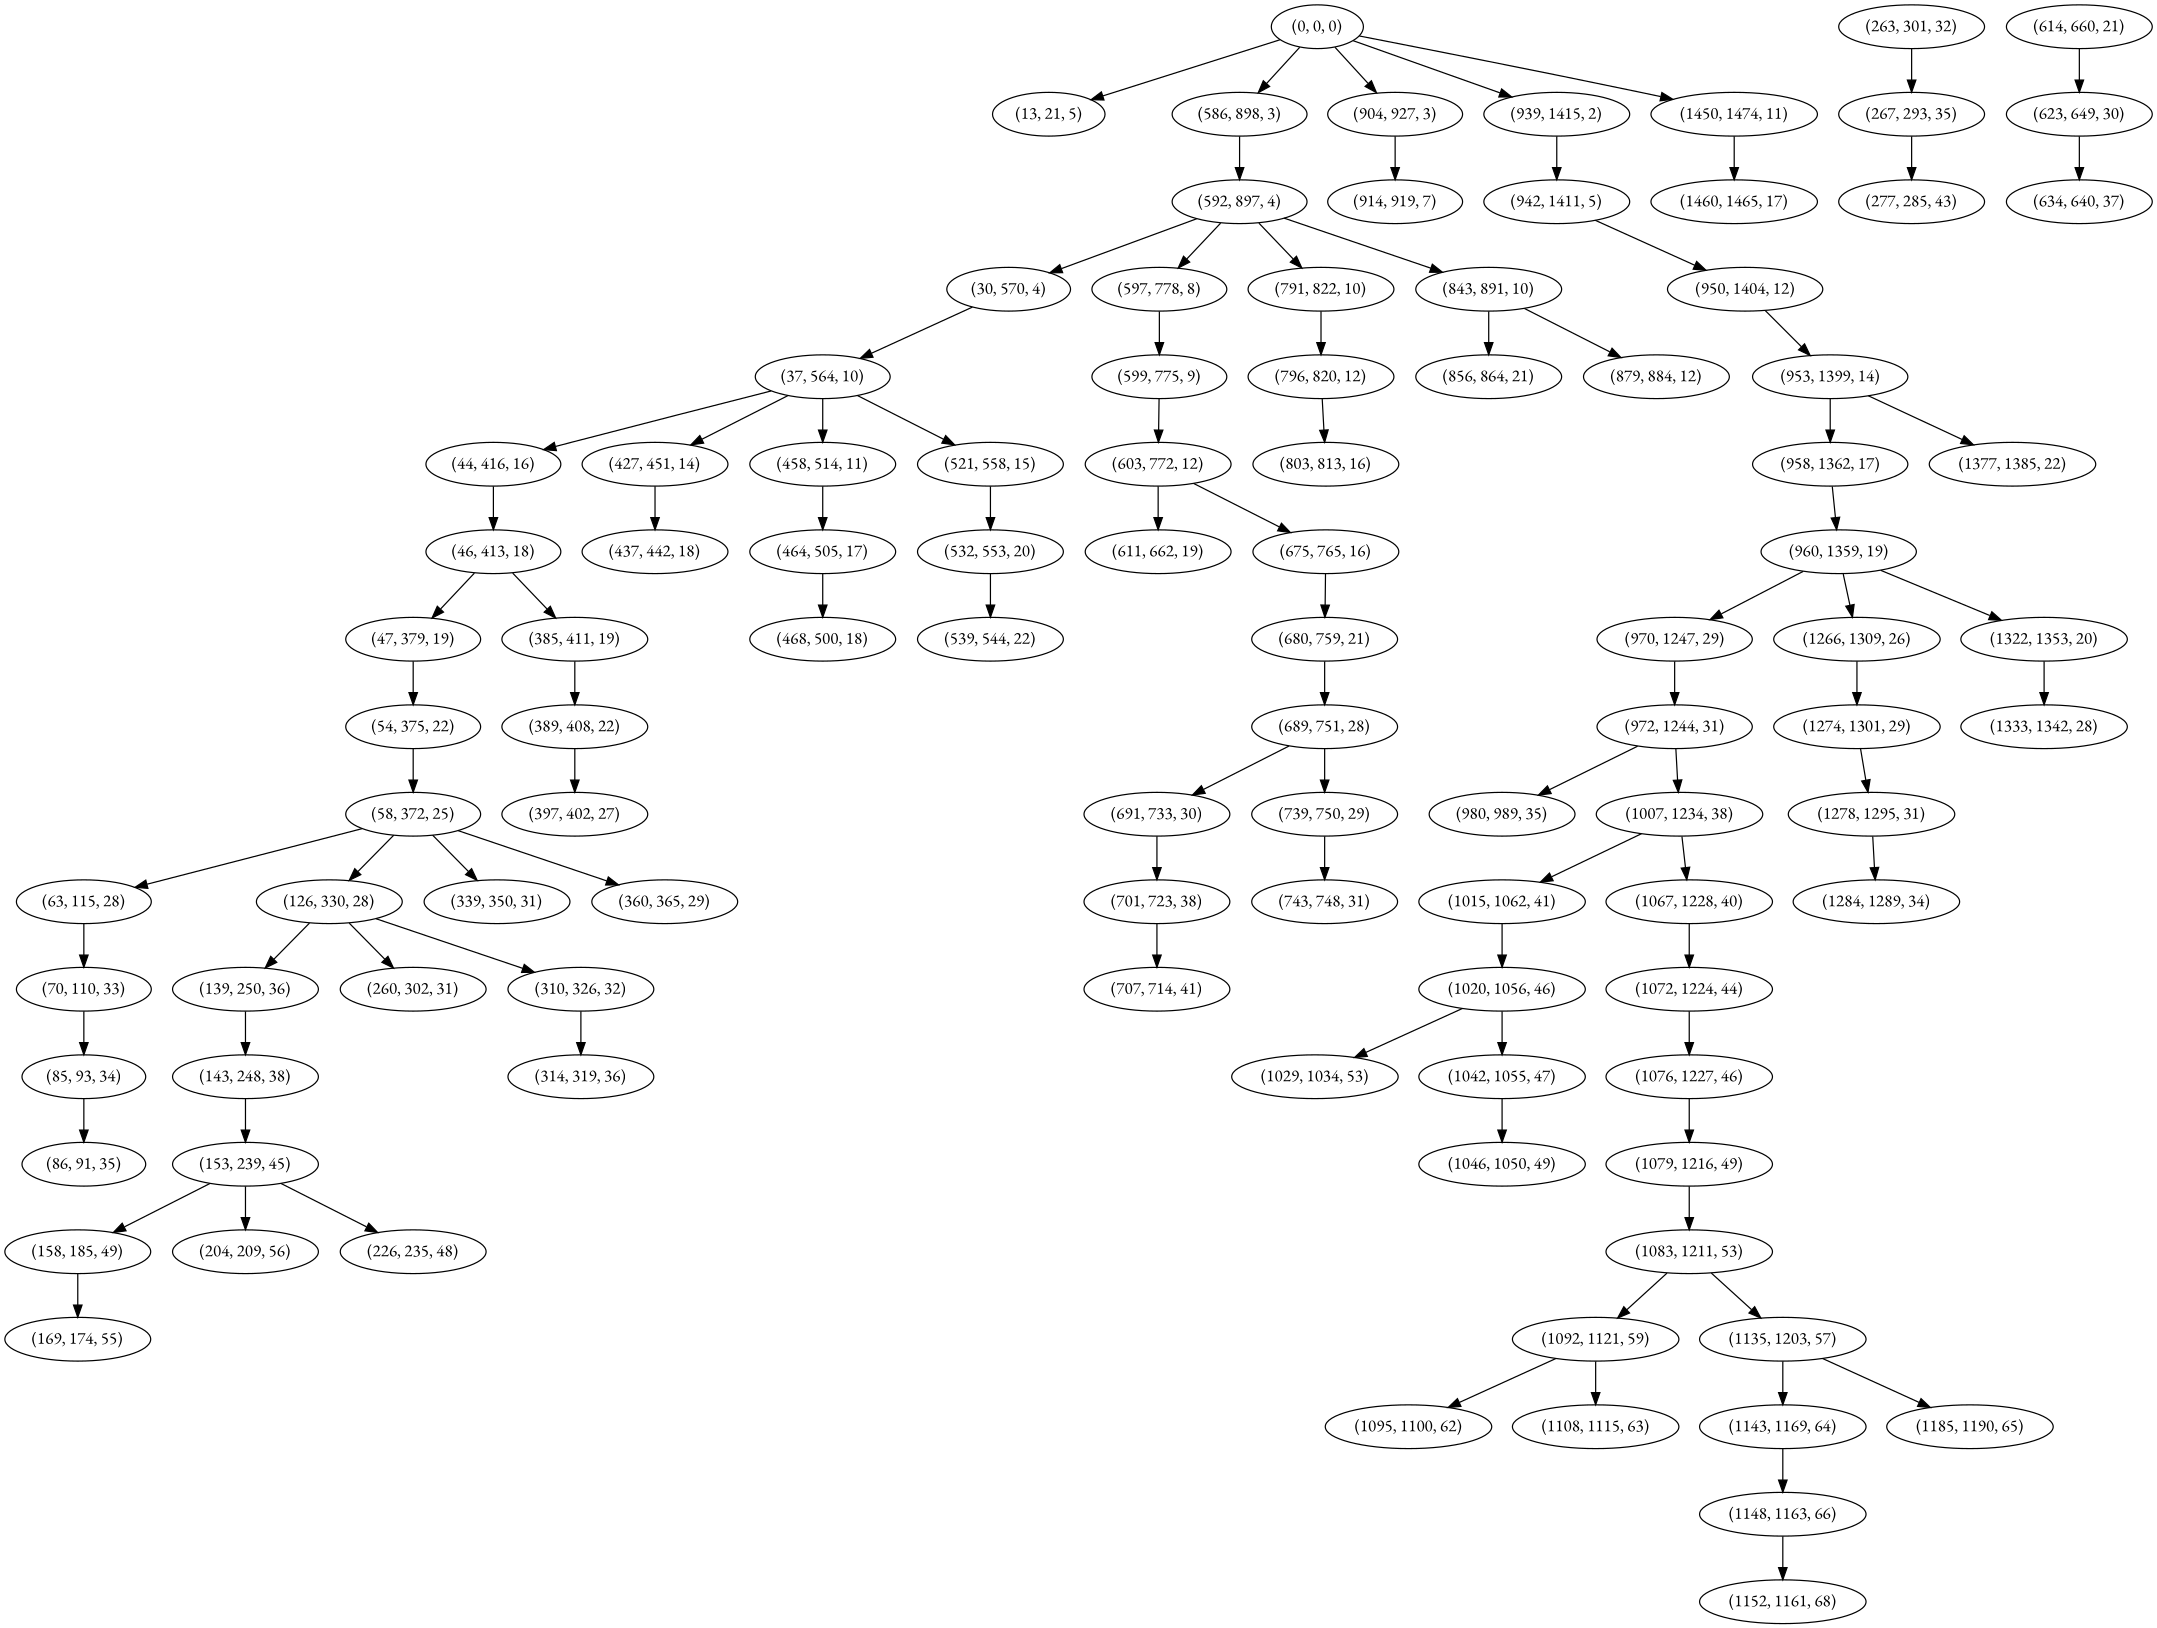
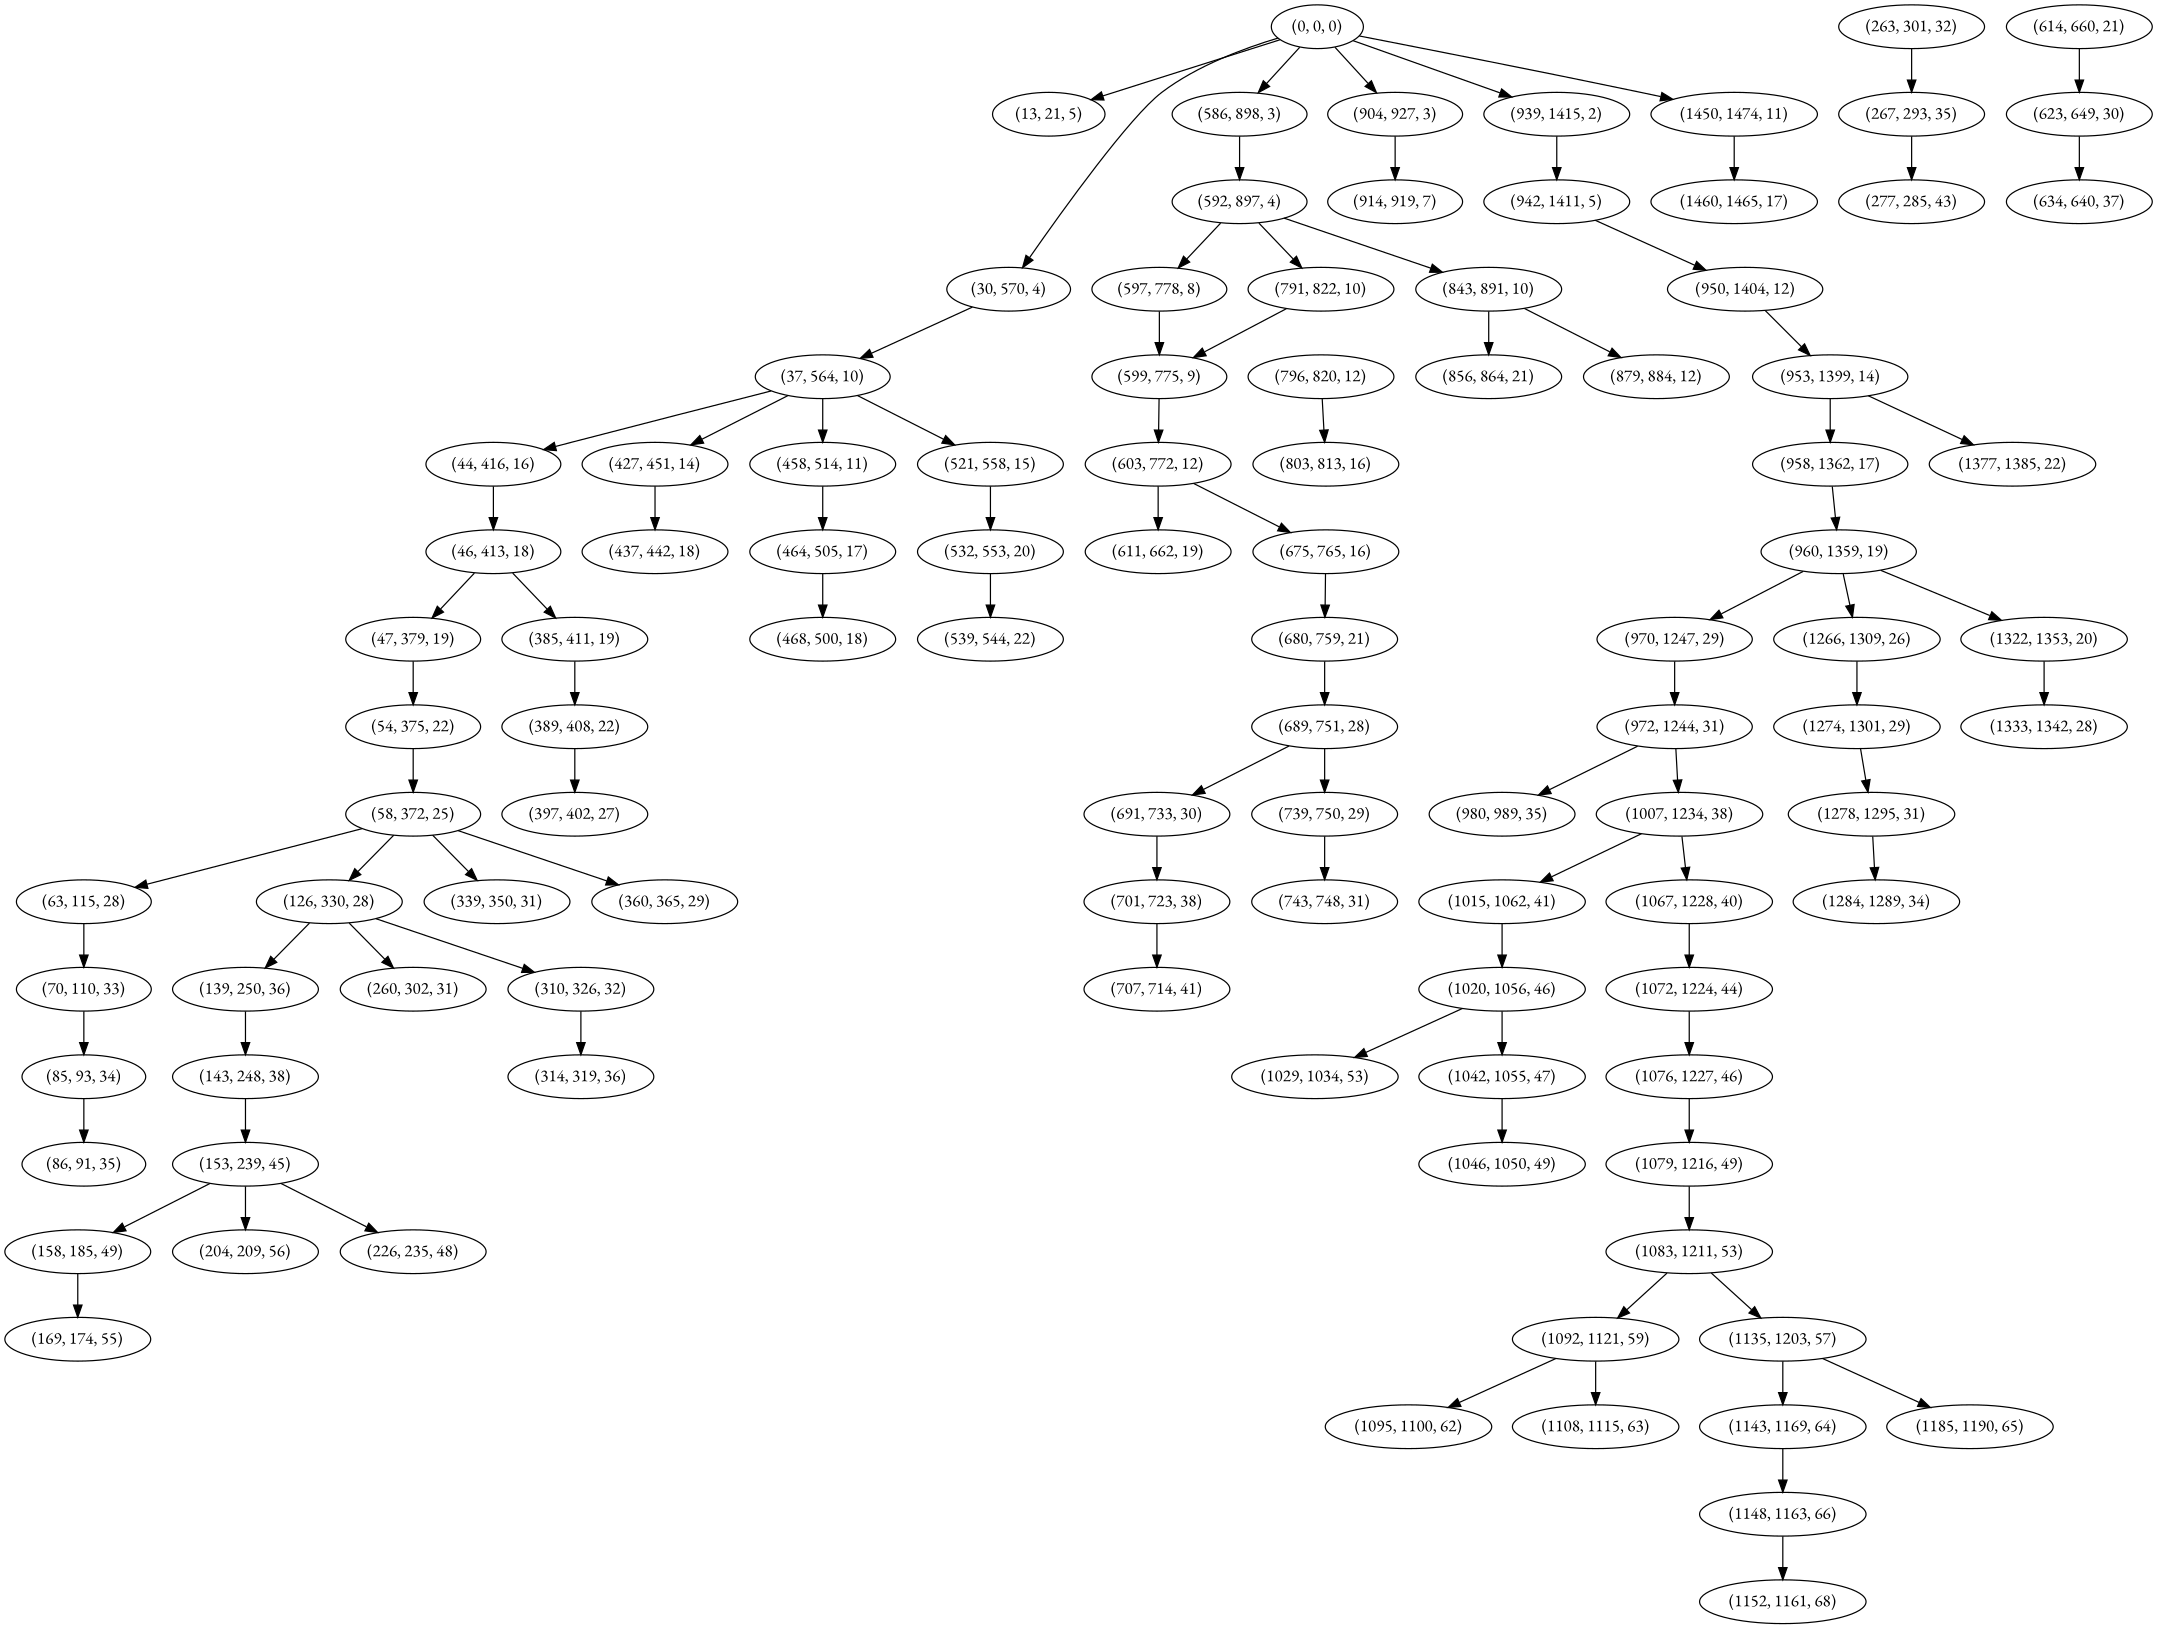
edge "(592, 897, 4)" -> "(30, 570, 4)": now "(0, 0, 0)" -> "(30, 570, 4)"
edge "(791, 822, 10)" -> "(796, 820, 12)": now "(791, 822, 10)" -> "(599, 775, 9)"
